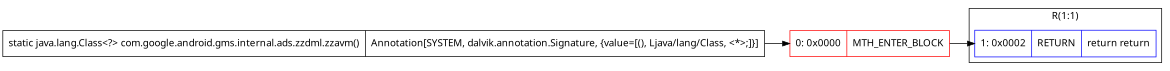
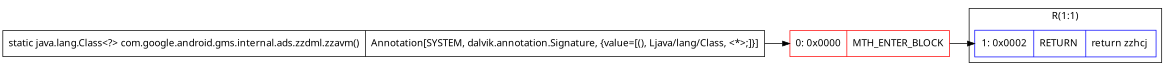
node "1: 0x0002": text "return return" -> "return zzhcj"
